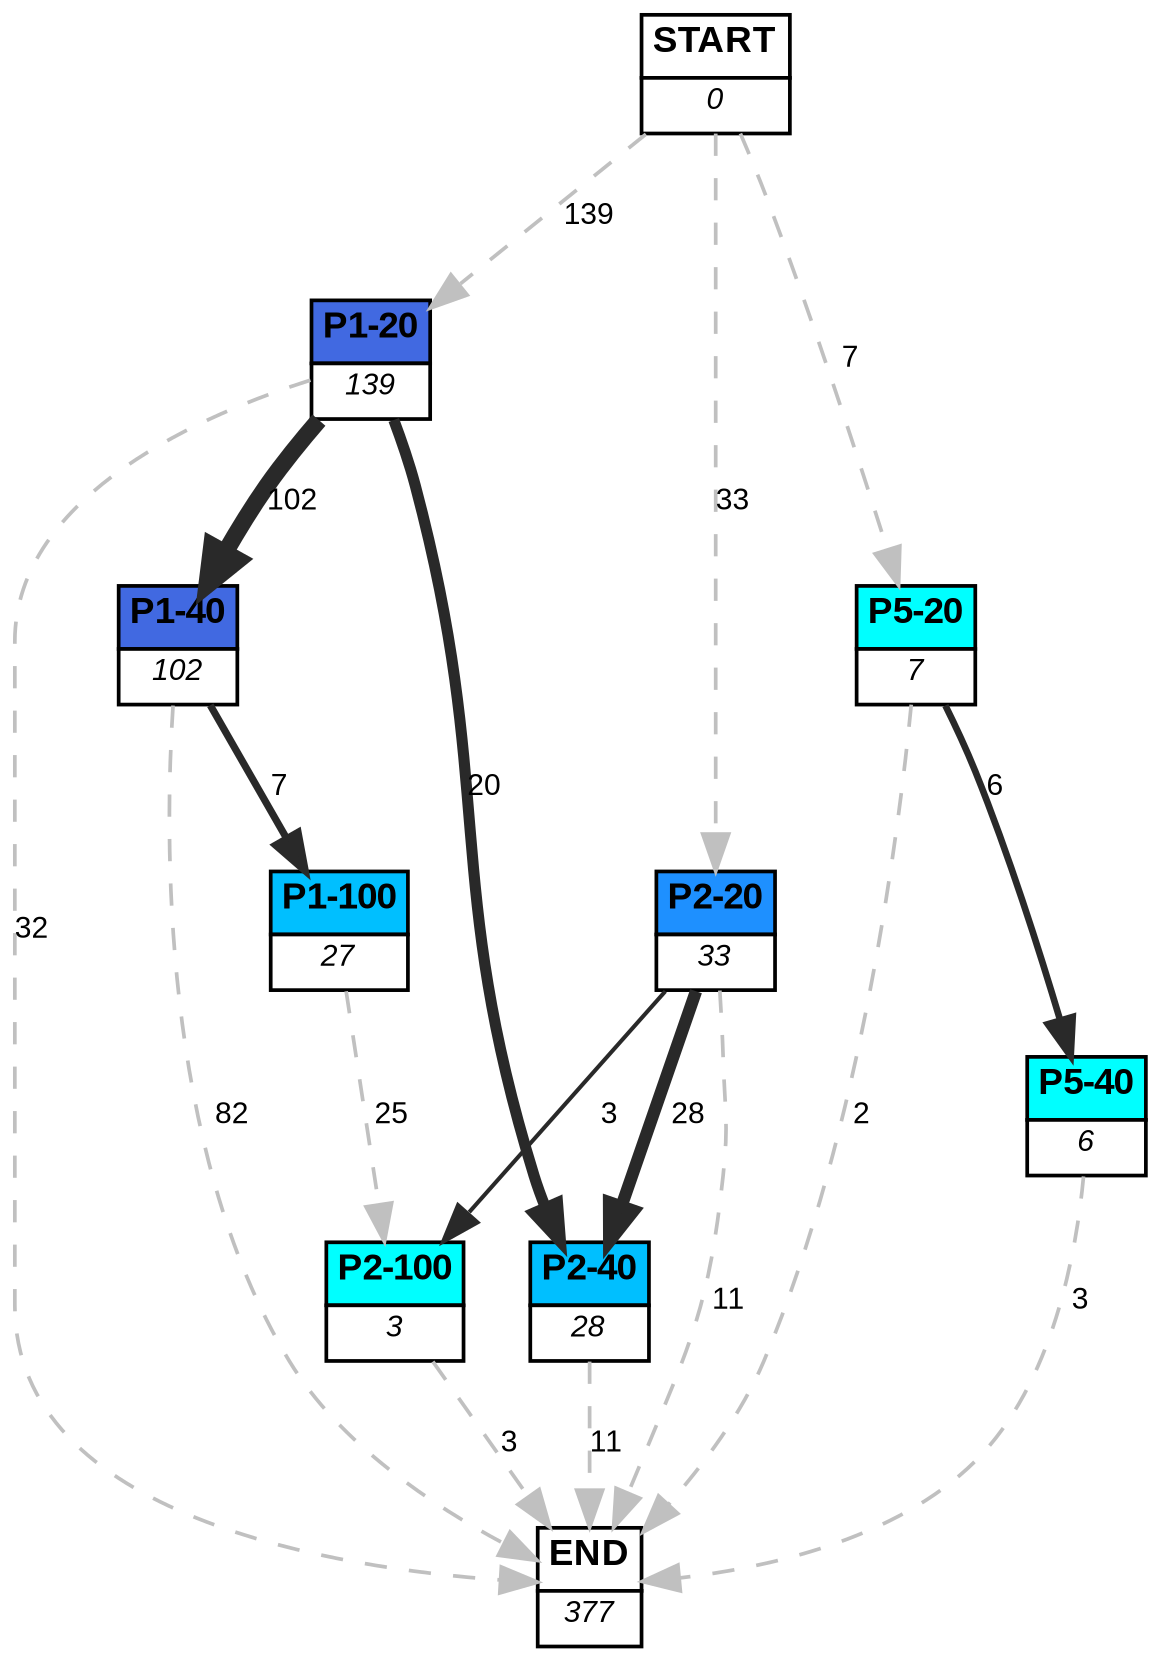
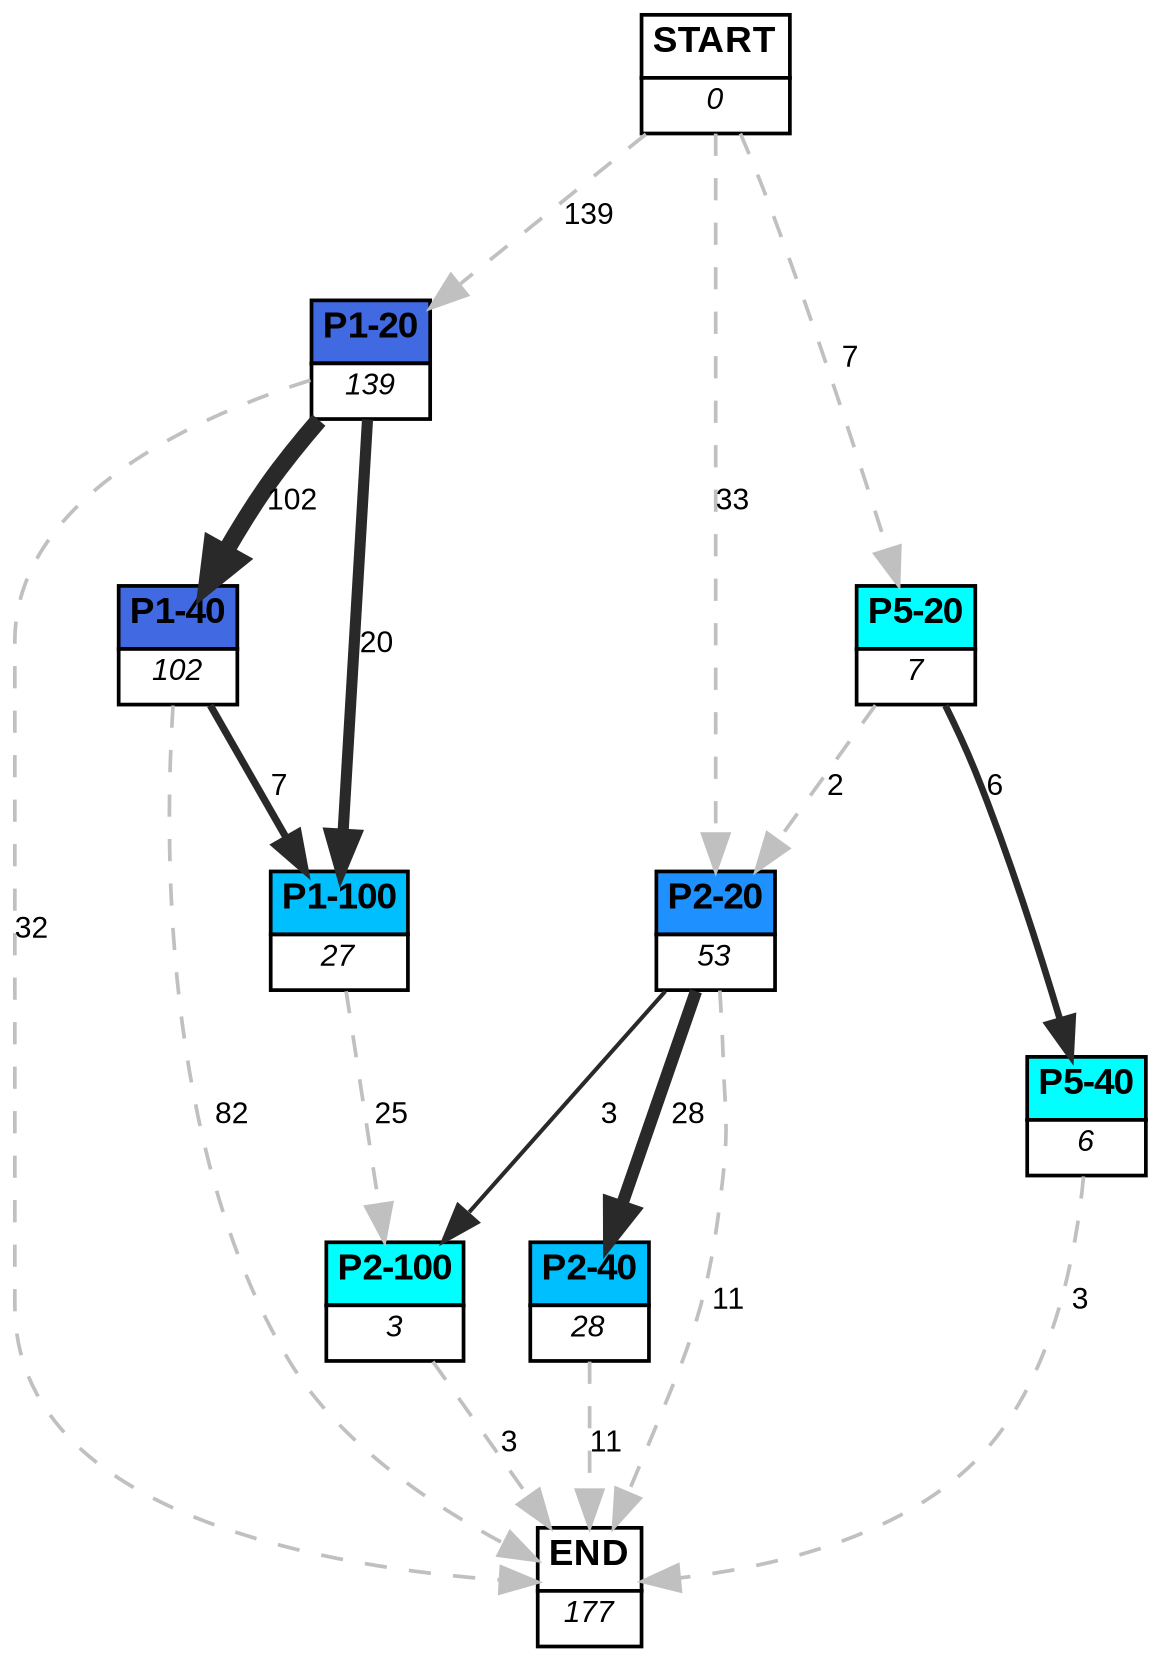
edge "P1-20" -> "P2-40": now "P1-20" -> "P1-100"
node "P2-20": text "33" -> "53"
edge "P5-20" -> "END": now "P5-20" -> "P2-20"
node "END": text "377" -> "177"
